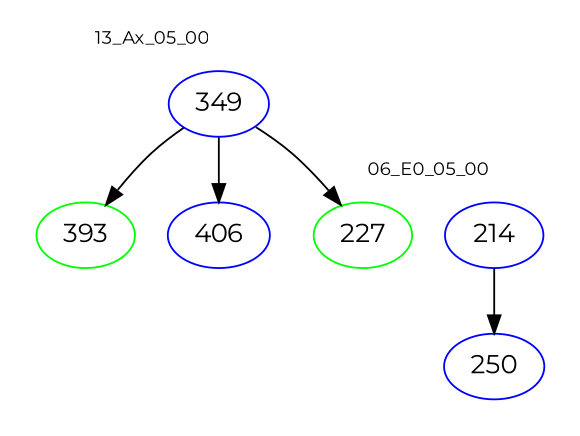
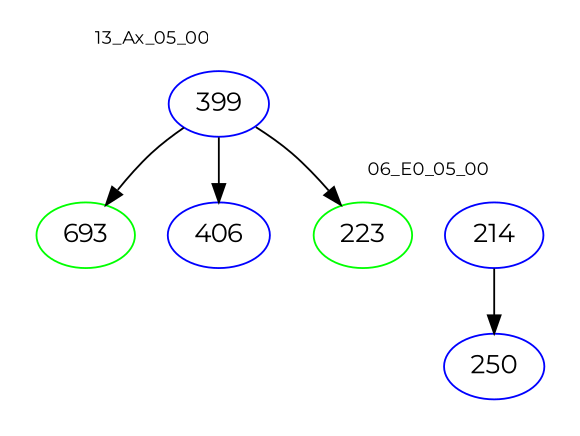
node "349": label "349" -> "399"
node "393": label "393" -> "693"
node "227": label "227" -> "223"
